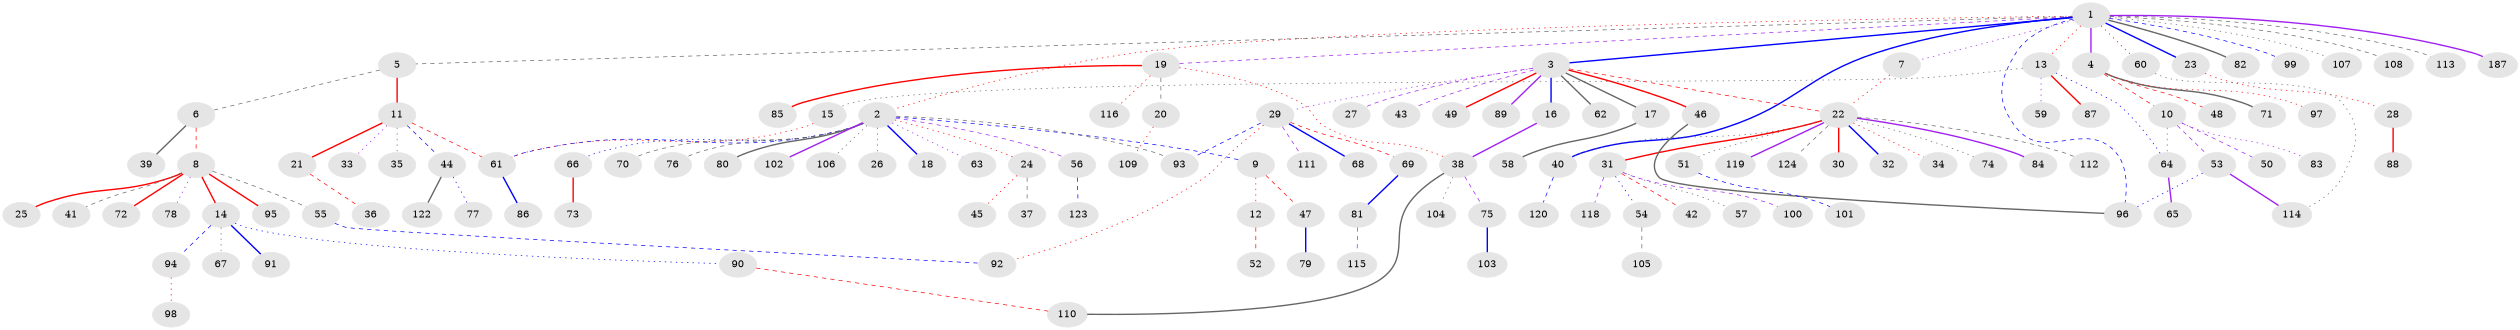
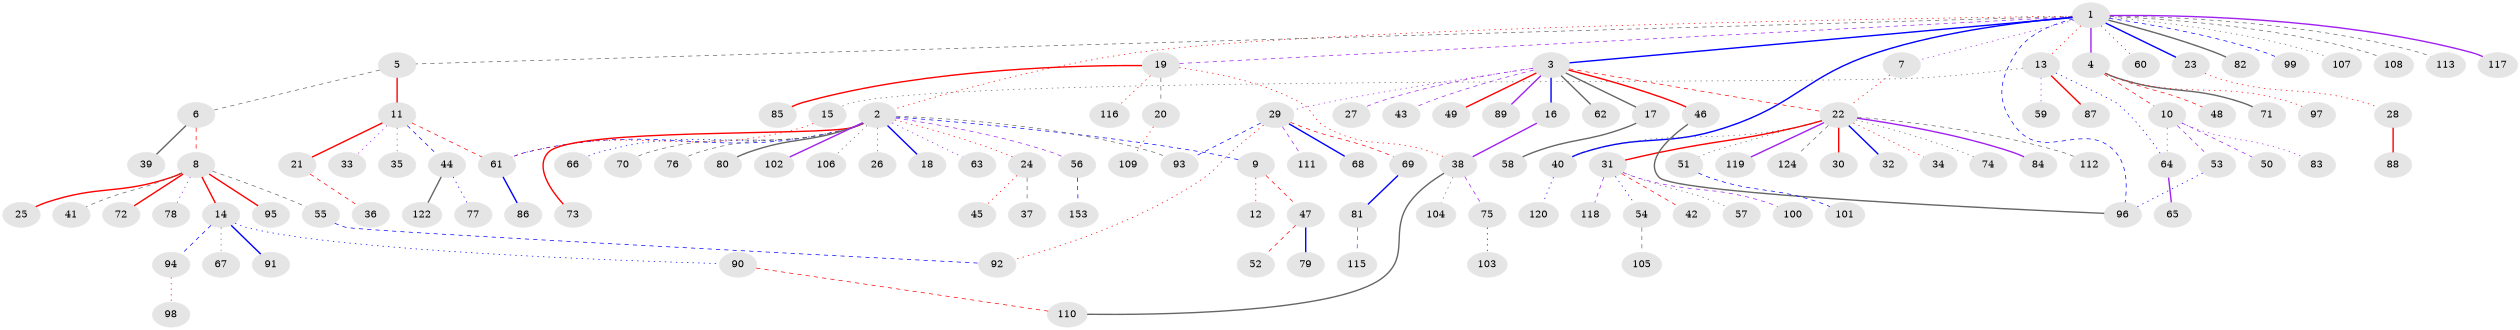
node "187": label "187" -> "117"
edge "66" -- "73": now "2" -- "73"
edge "40" -- "120": style dashed -> dotted
node "123": label "123" -> "153"
node "114": removed
edge "12" -- "52": now "47" -- "52"
edge "75" -- "103": style bold -> dotted
